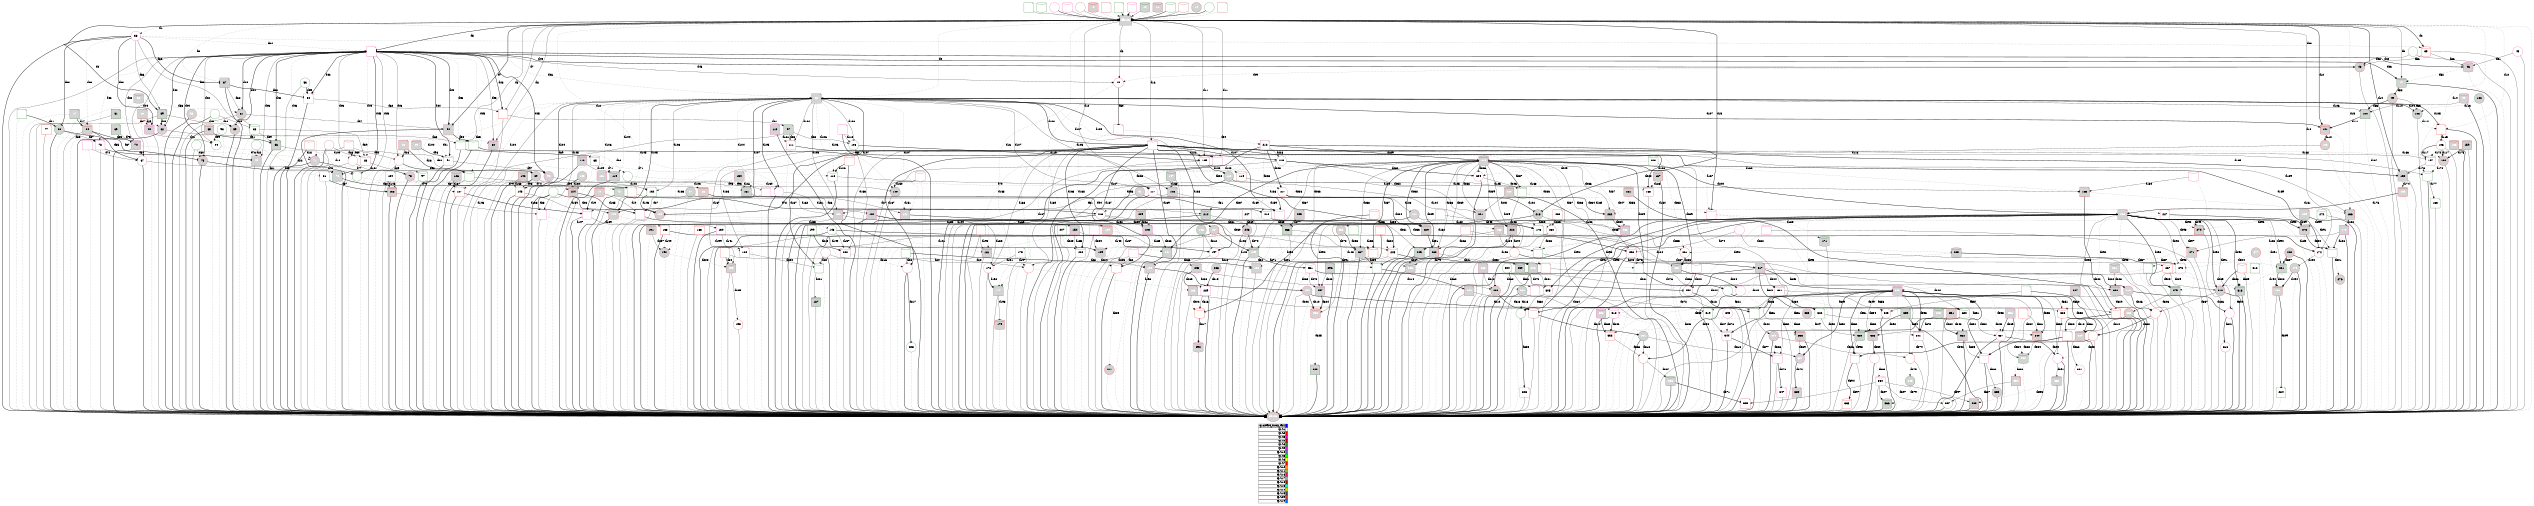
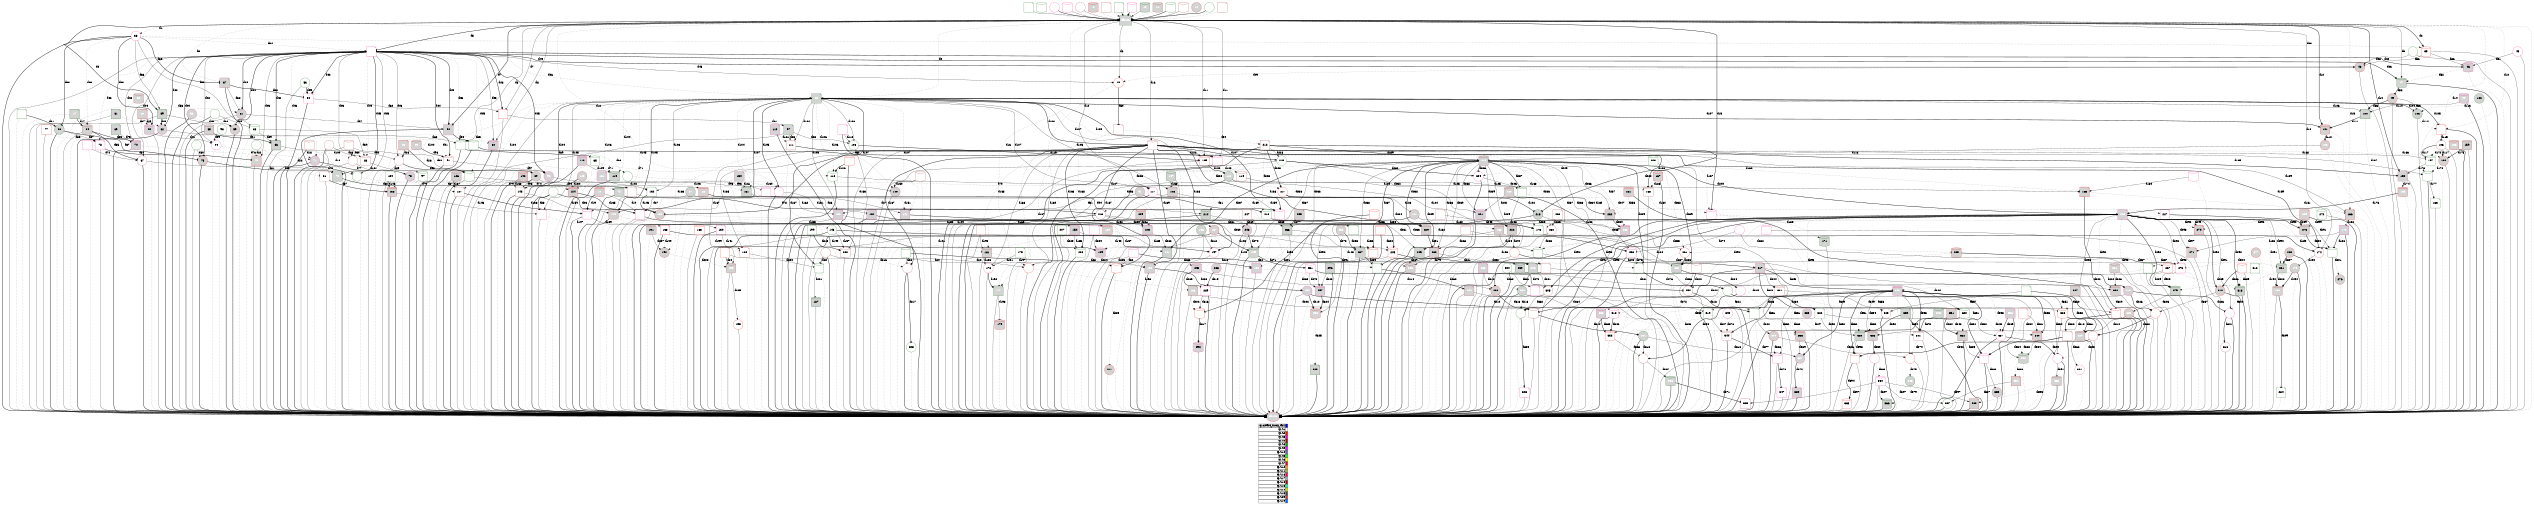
node "94": color darkgreen -> deeppink
edge "122" -> "176": now "181" -> "176"
edge "267" -> "310": now "267" -> "279"
